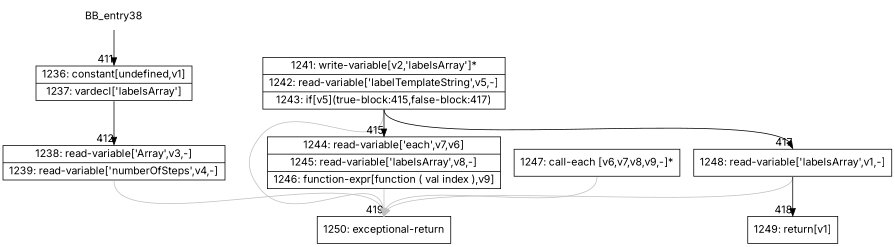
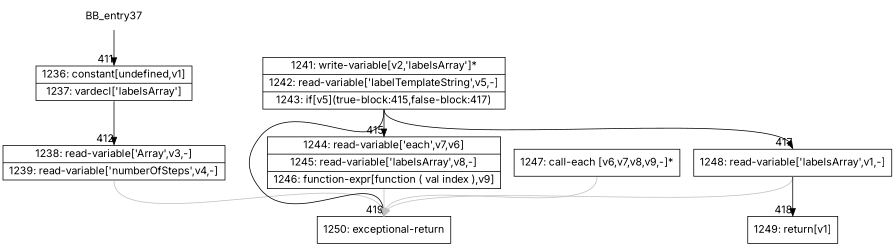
node "BB_entry38": label "BB_entry38" -> "BB_entry37"
edge "1241: write-variable[v2,'labelsArray']*" -> "1250: exceptional-return": color gray -> black
